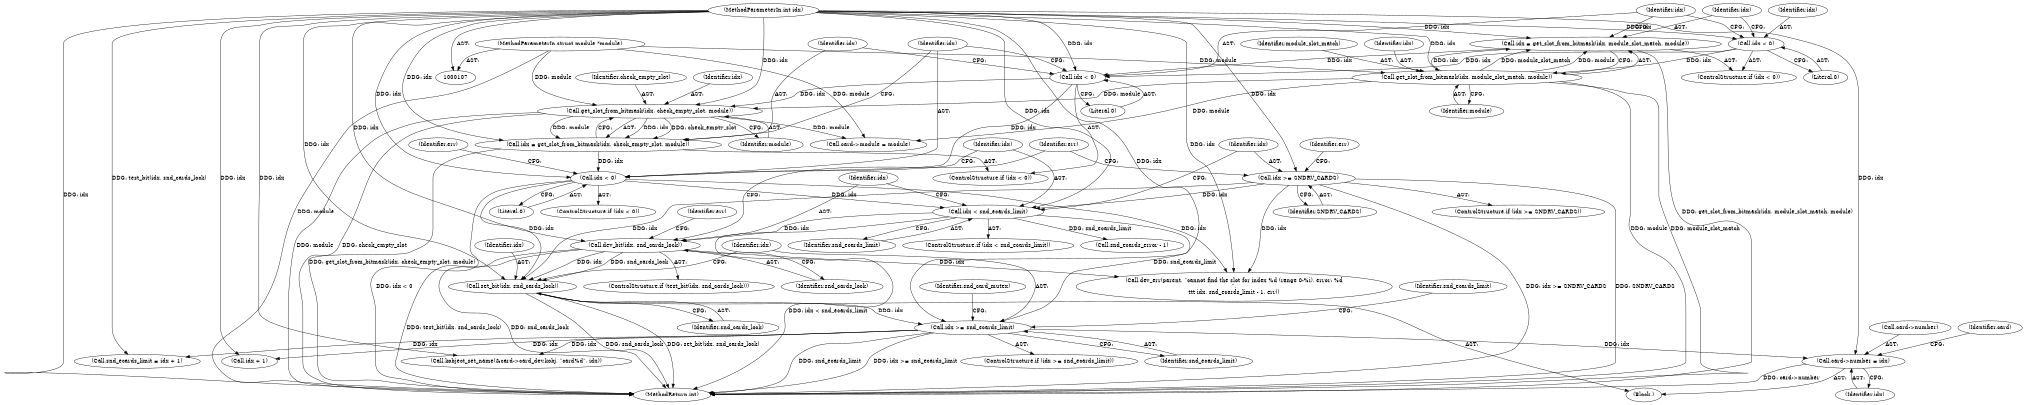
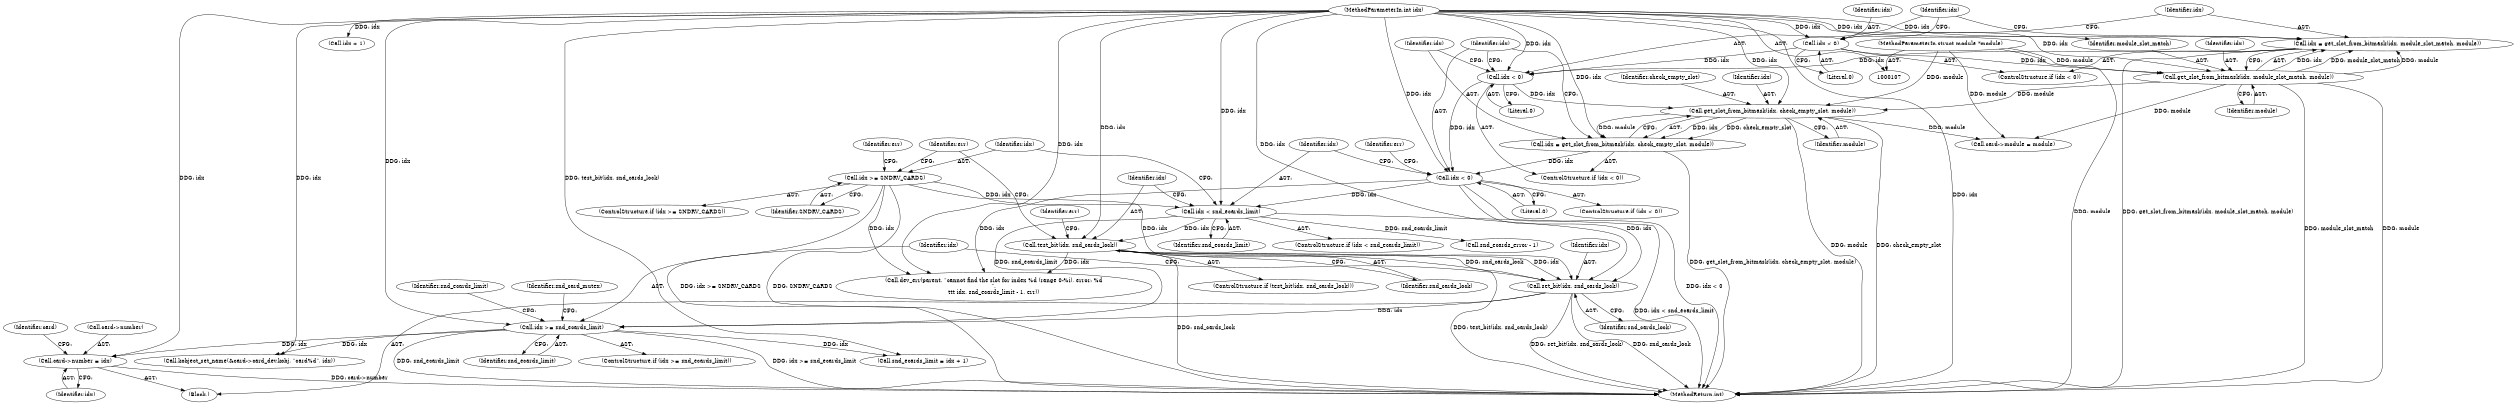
edge "(MethodParameterIn,int idx)" -> "(Call,idx >= SNDRV_CARDS)": now "(MethodParameterIn,int idx)" -> "(Identifier,module_slot_match)"
node "(Call,dev_bit(idx, snd_cards_lock))": label "(Call,dev_bit(idx, snd_cards_lock))" -> "(Call,test_bit(idx, snd_cards_lock))"
edge "(Call,idx >= snd_ecards_limit)" -> "(Call,idx + 1)": removed, label "DDG: idx"
